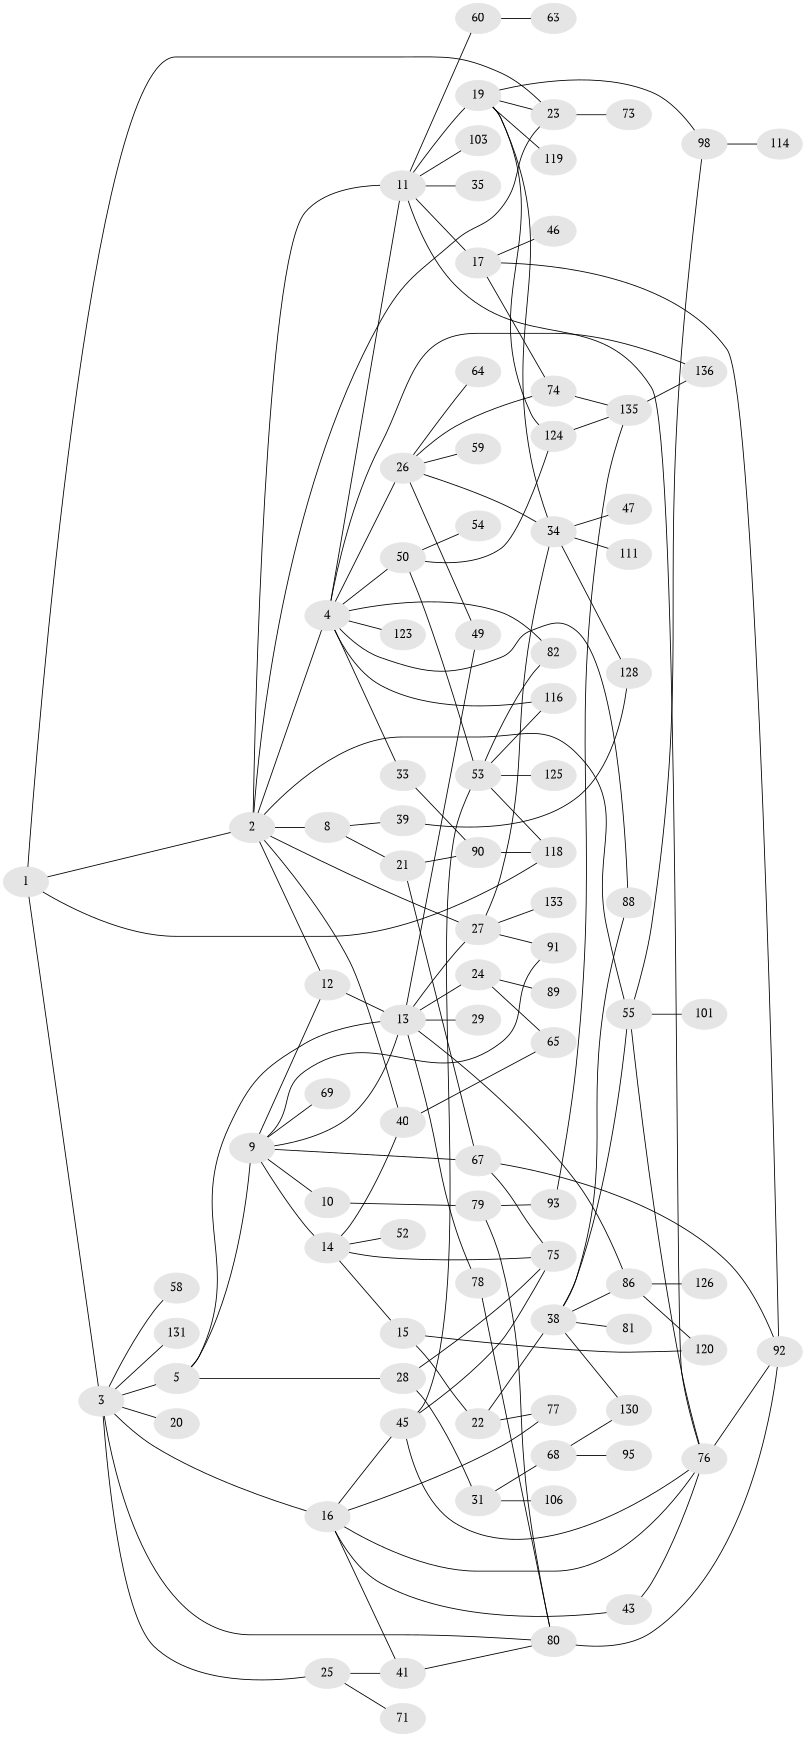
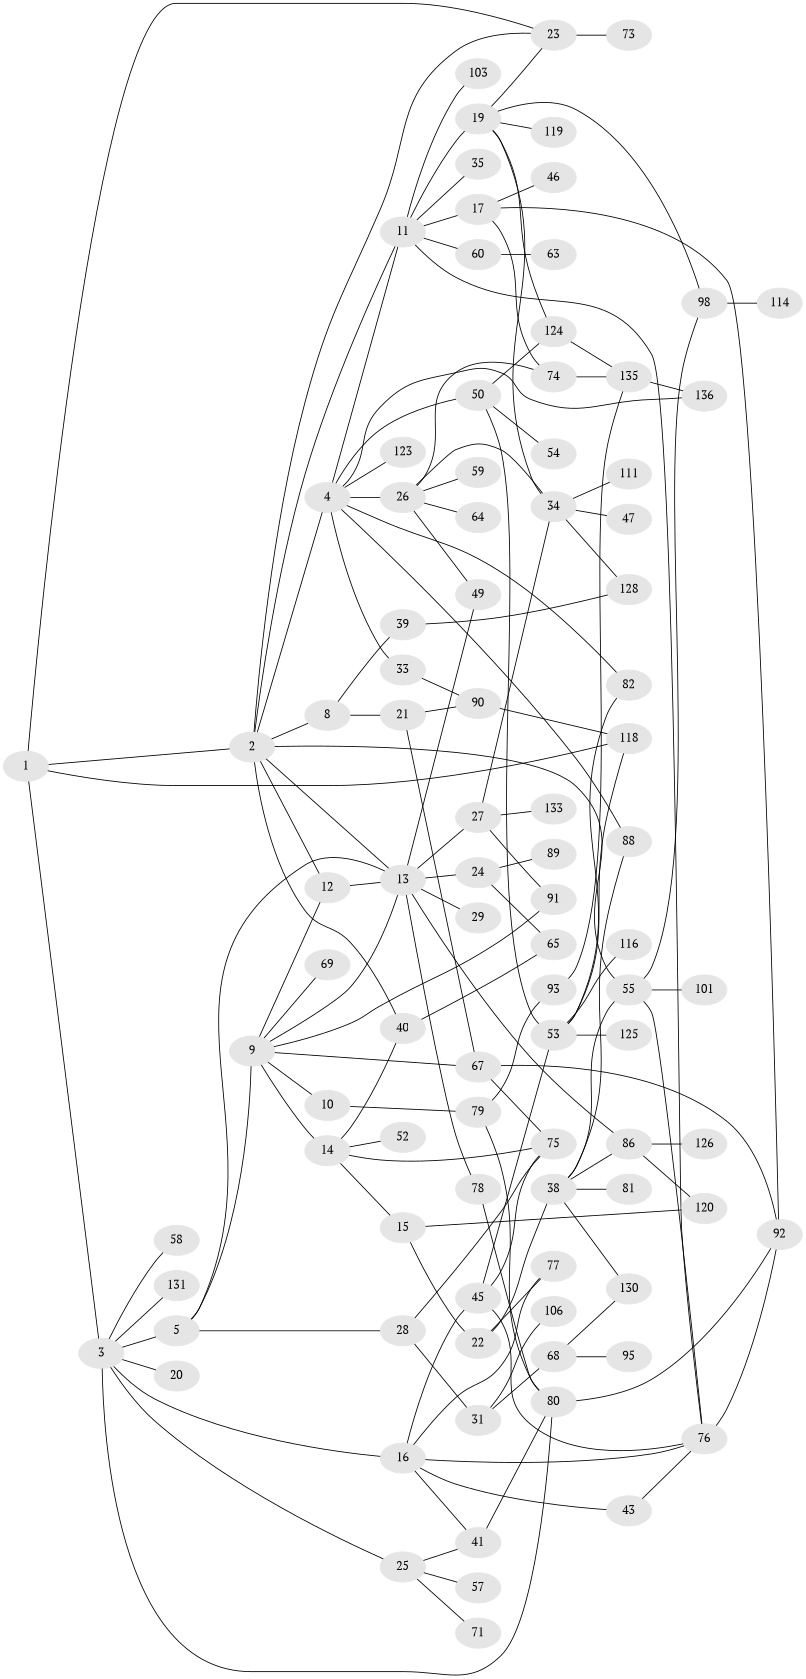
edge "4" -- "116": removed
edge "2" -- "27": now "2" -- "13"
node "57": added
